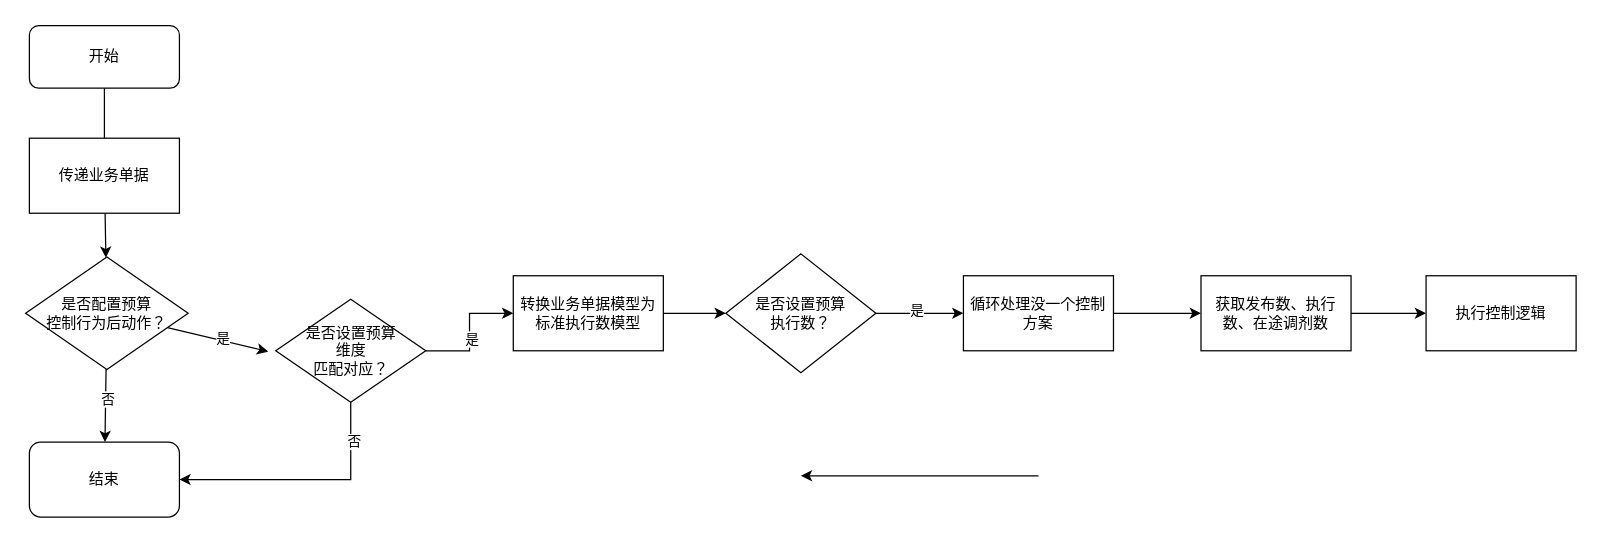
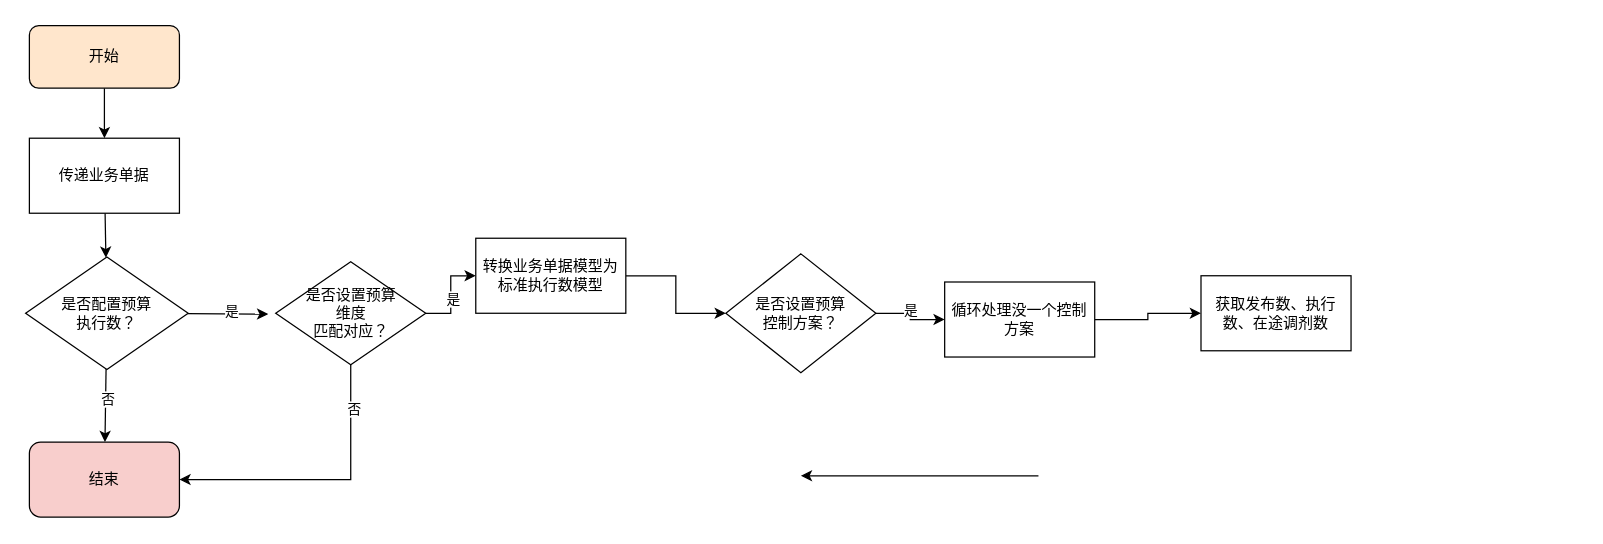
node "开始": fillcolor #ffffff -> #ffe6cc
edge "开始" -- "传递业务单据": arrowhead none -> classic
node "是否配置预算 控制行为后动作？": label "是否配置预算 控制行为后动作？" -> "是否配置预算 执行数？"
node "转换业务单据模型为标准执行数模型": moved (588, 313) -> (551, 276)
node "是否设置预算 执行数？": label "是否设置预算 执行数？" -> "是否设置预算 控制方案？"
node "循环处理没一个控制方案": moved (1038, 313) -> (1019, 319)
edge "获取发布数、执行数、在途调剂数" -> "执行控制逻辑": removed
node "执行控制逻辑": removed
node "是否设置预算 维度 匹配对应？": moved (351, 351) -> (351, 313)
node "结束": fillcolor #ffffff -> #f8cecc
